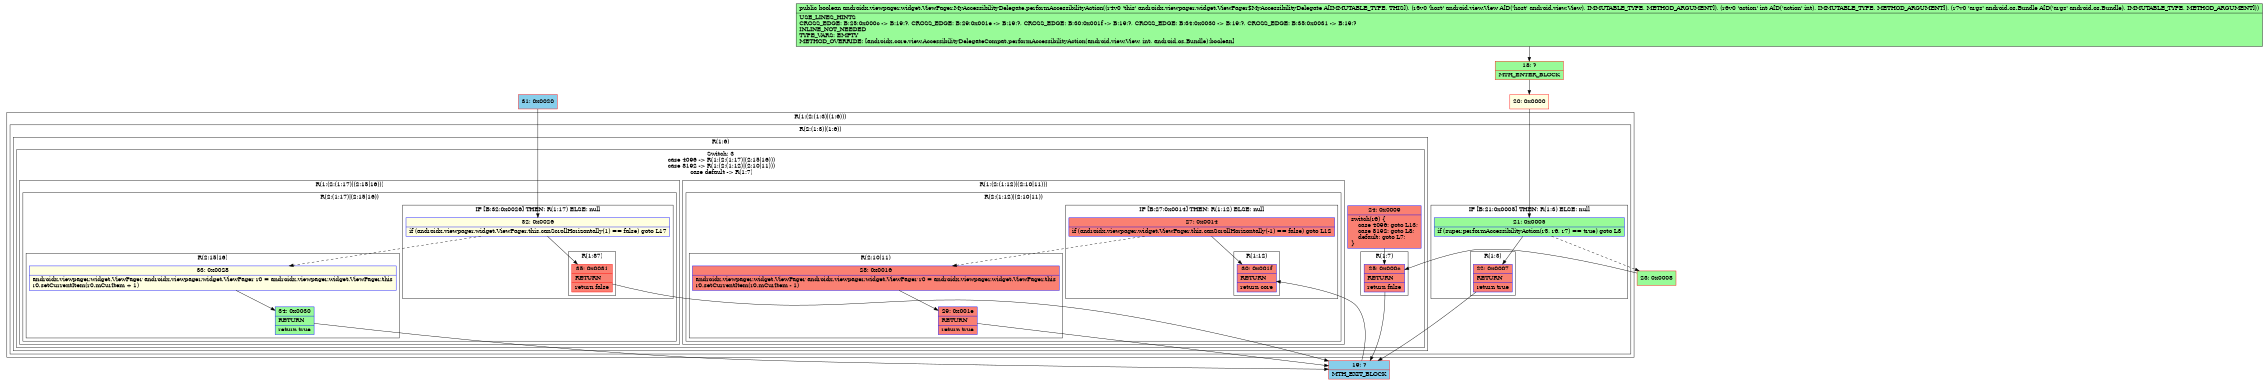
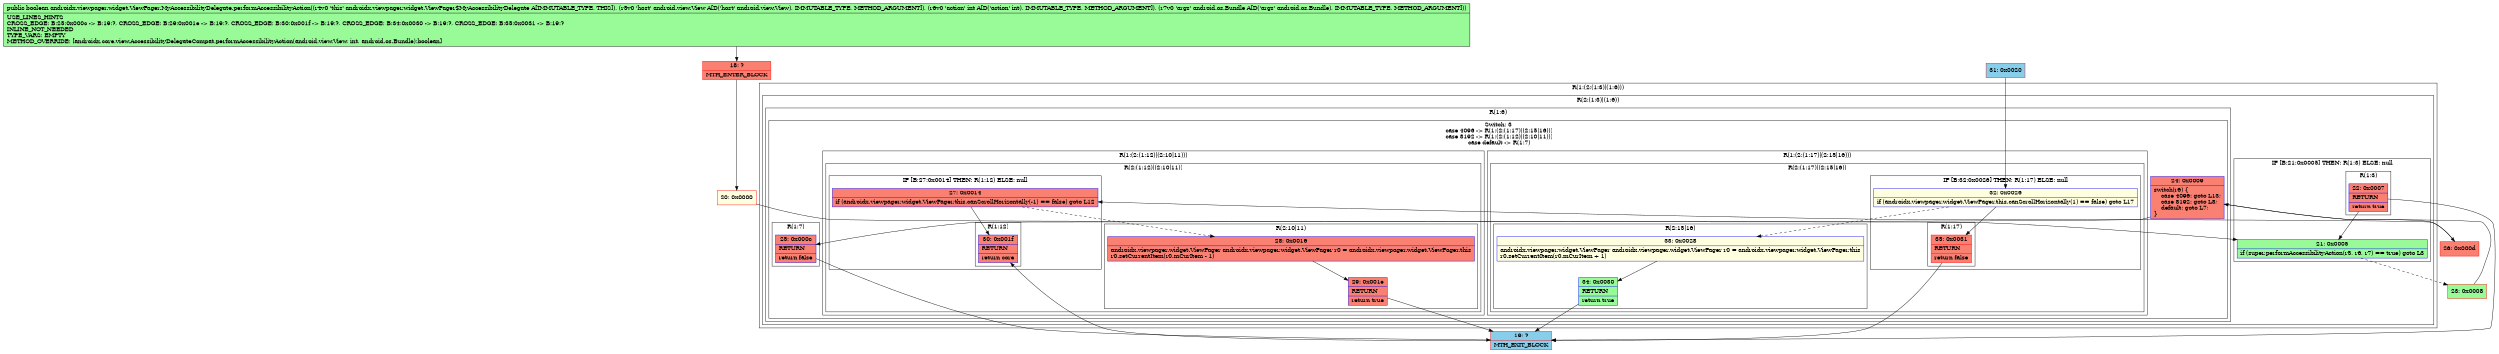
node "18: ?": fillcolor palegreen -> salmon
edge "21: 0x0005" -> "22: 0x0007": reversed
node "26: 0x000d": added
edge "23: 0x0008" -> "25: 0x000c": now "23: 0x0008" -> "24: 0x0009"
cluster "R(1:87)": label "R(1:87)" -> "R(1:17)"
